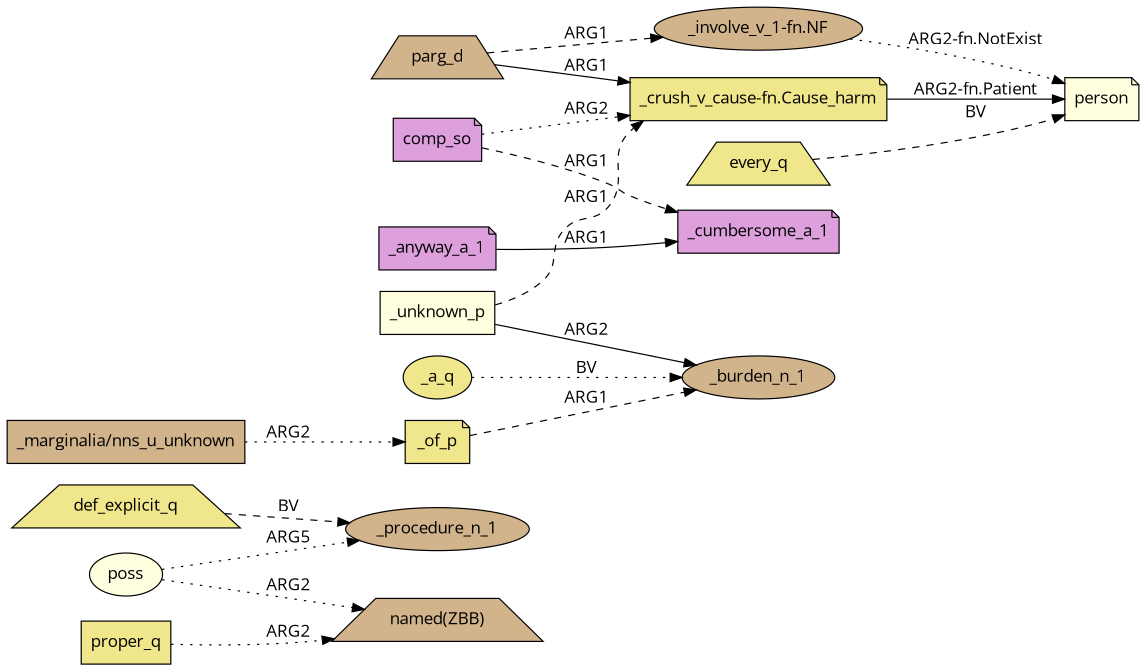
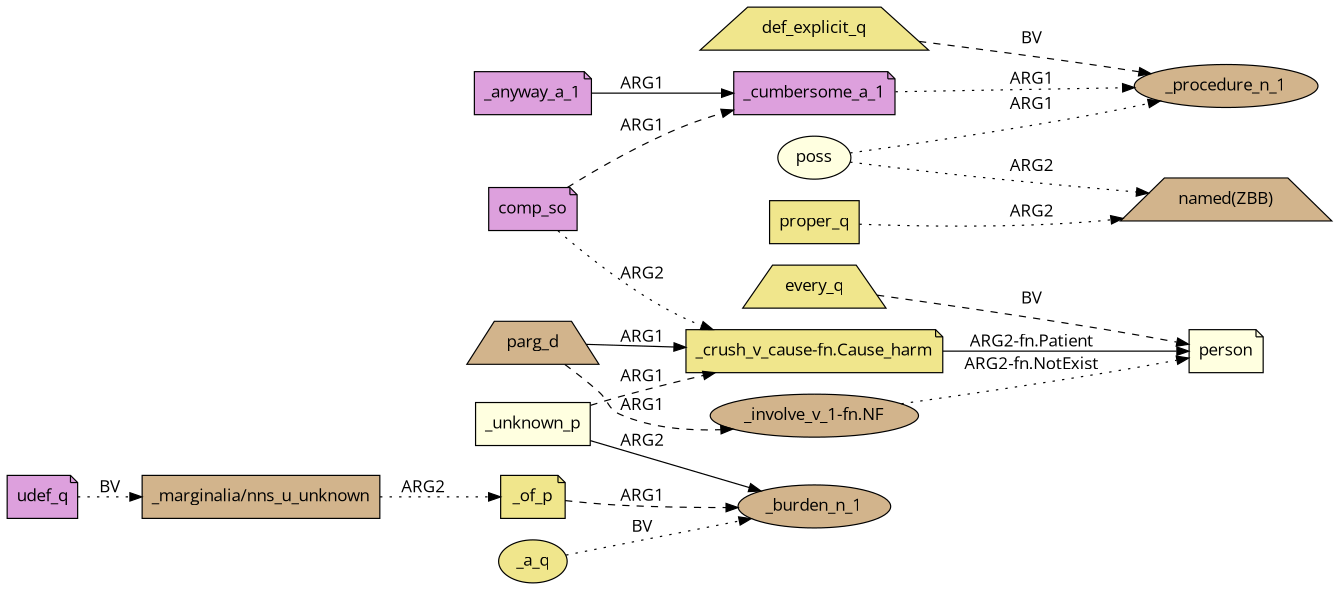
edge "_cumbersome_a_1" -> "_procedure_n_1": added, label "ARG1"
node "udef_q": added
edge "poss" -> "_procedure_n_1": label "ARG5" -> "ARG1"
